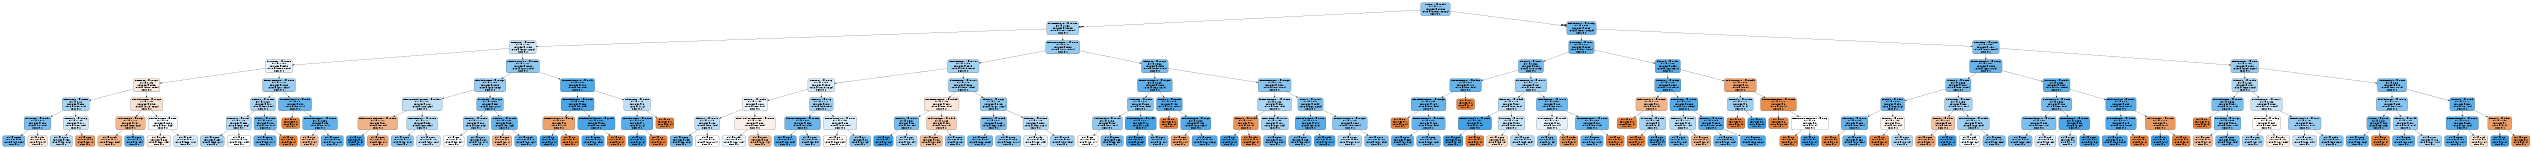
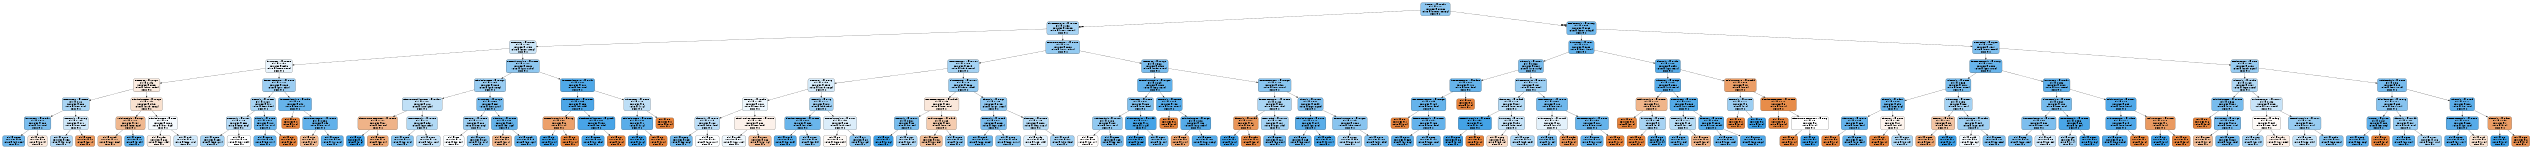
node "gini = 0.463 samples = 6 value = [4, 7] age = 1": label "gini = 0.463 samples = 6 value = [4, 7] age = 1" -> "gini = 0.463 samples = 6 value = [4, 7] class = 1"
